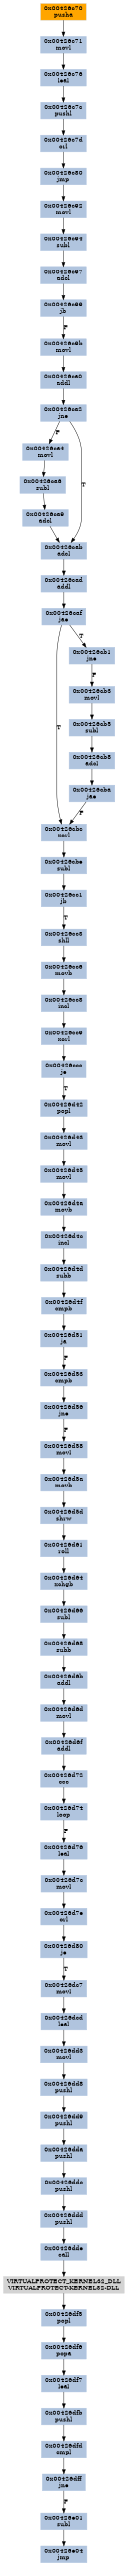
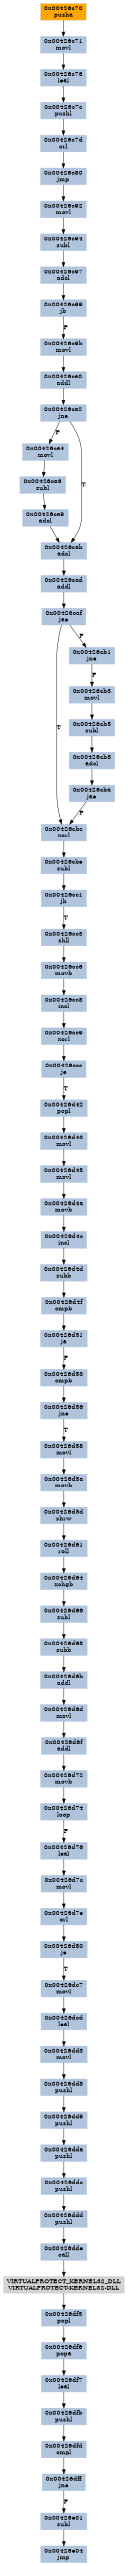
edge "0x00426caf jae" -> "0x00426cb1 jne": label "T" -> "F"
edge "0x00426d56 jne" -> "0x00426d58 movl": label "F" -> "T"
node "0x00426d72 ccc": label "0x00426d72 ccc" -> "0x00426d72 movb"
